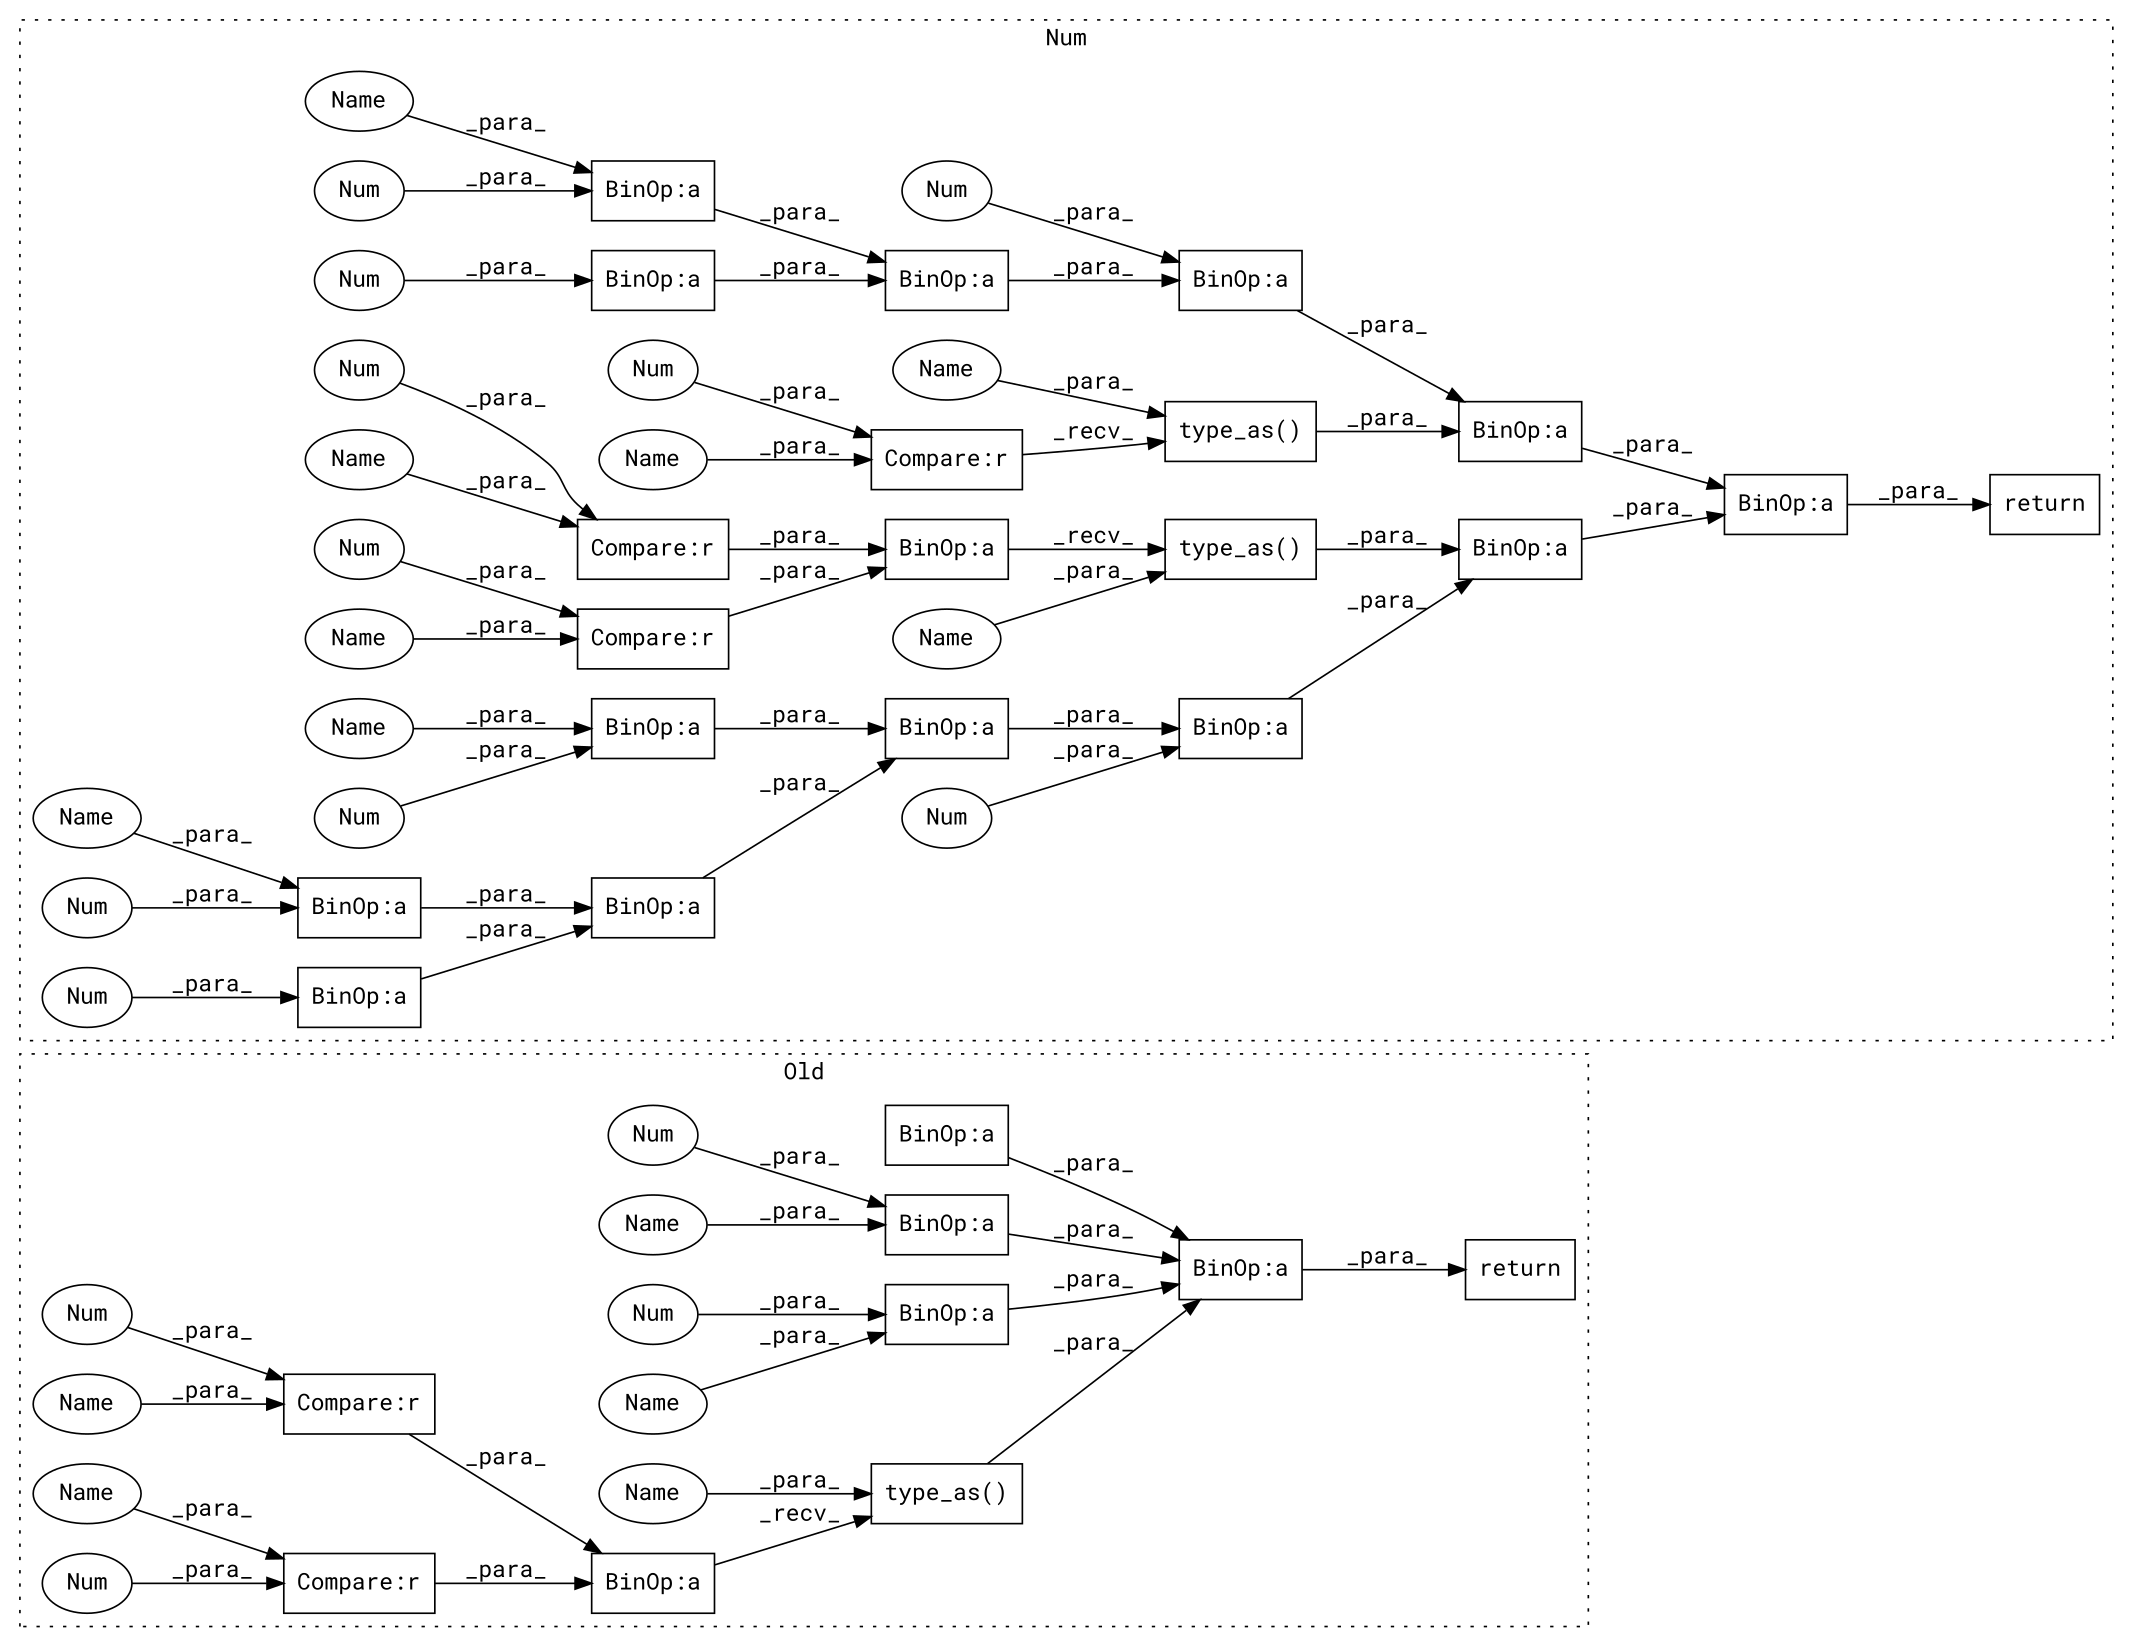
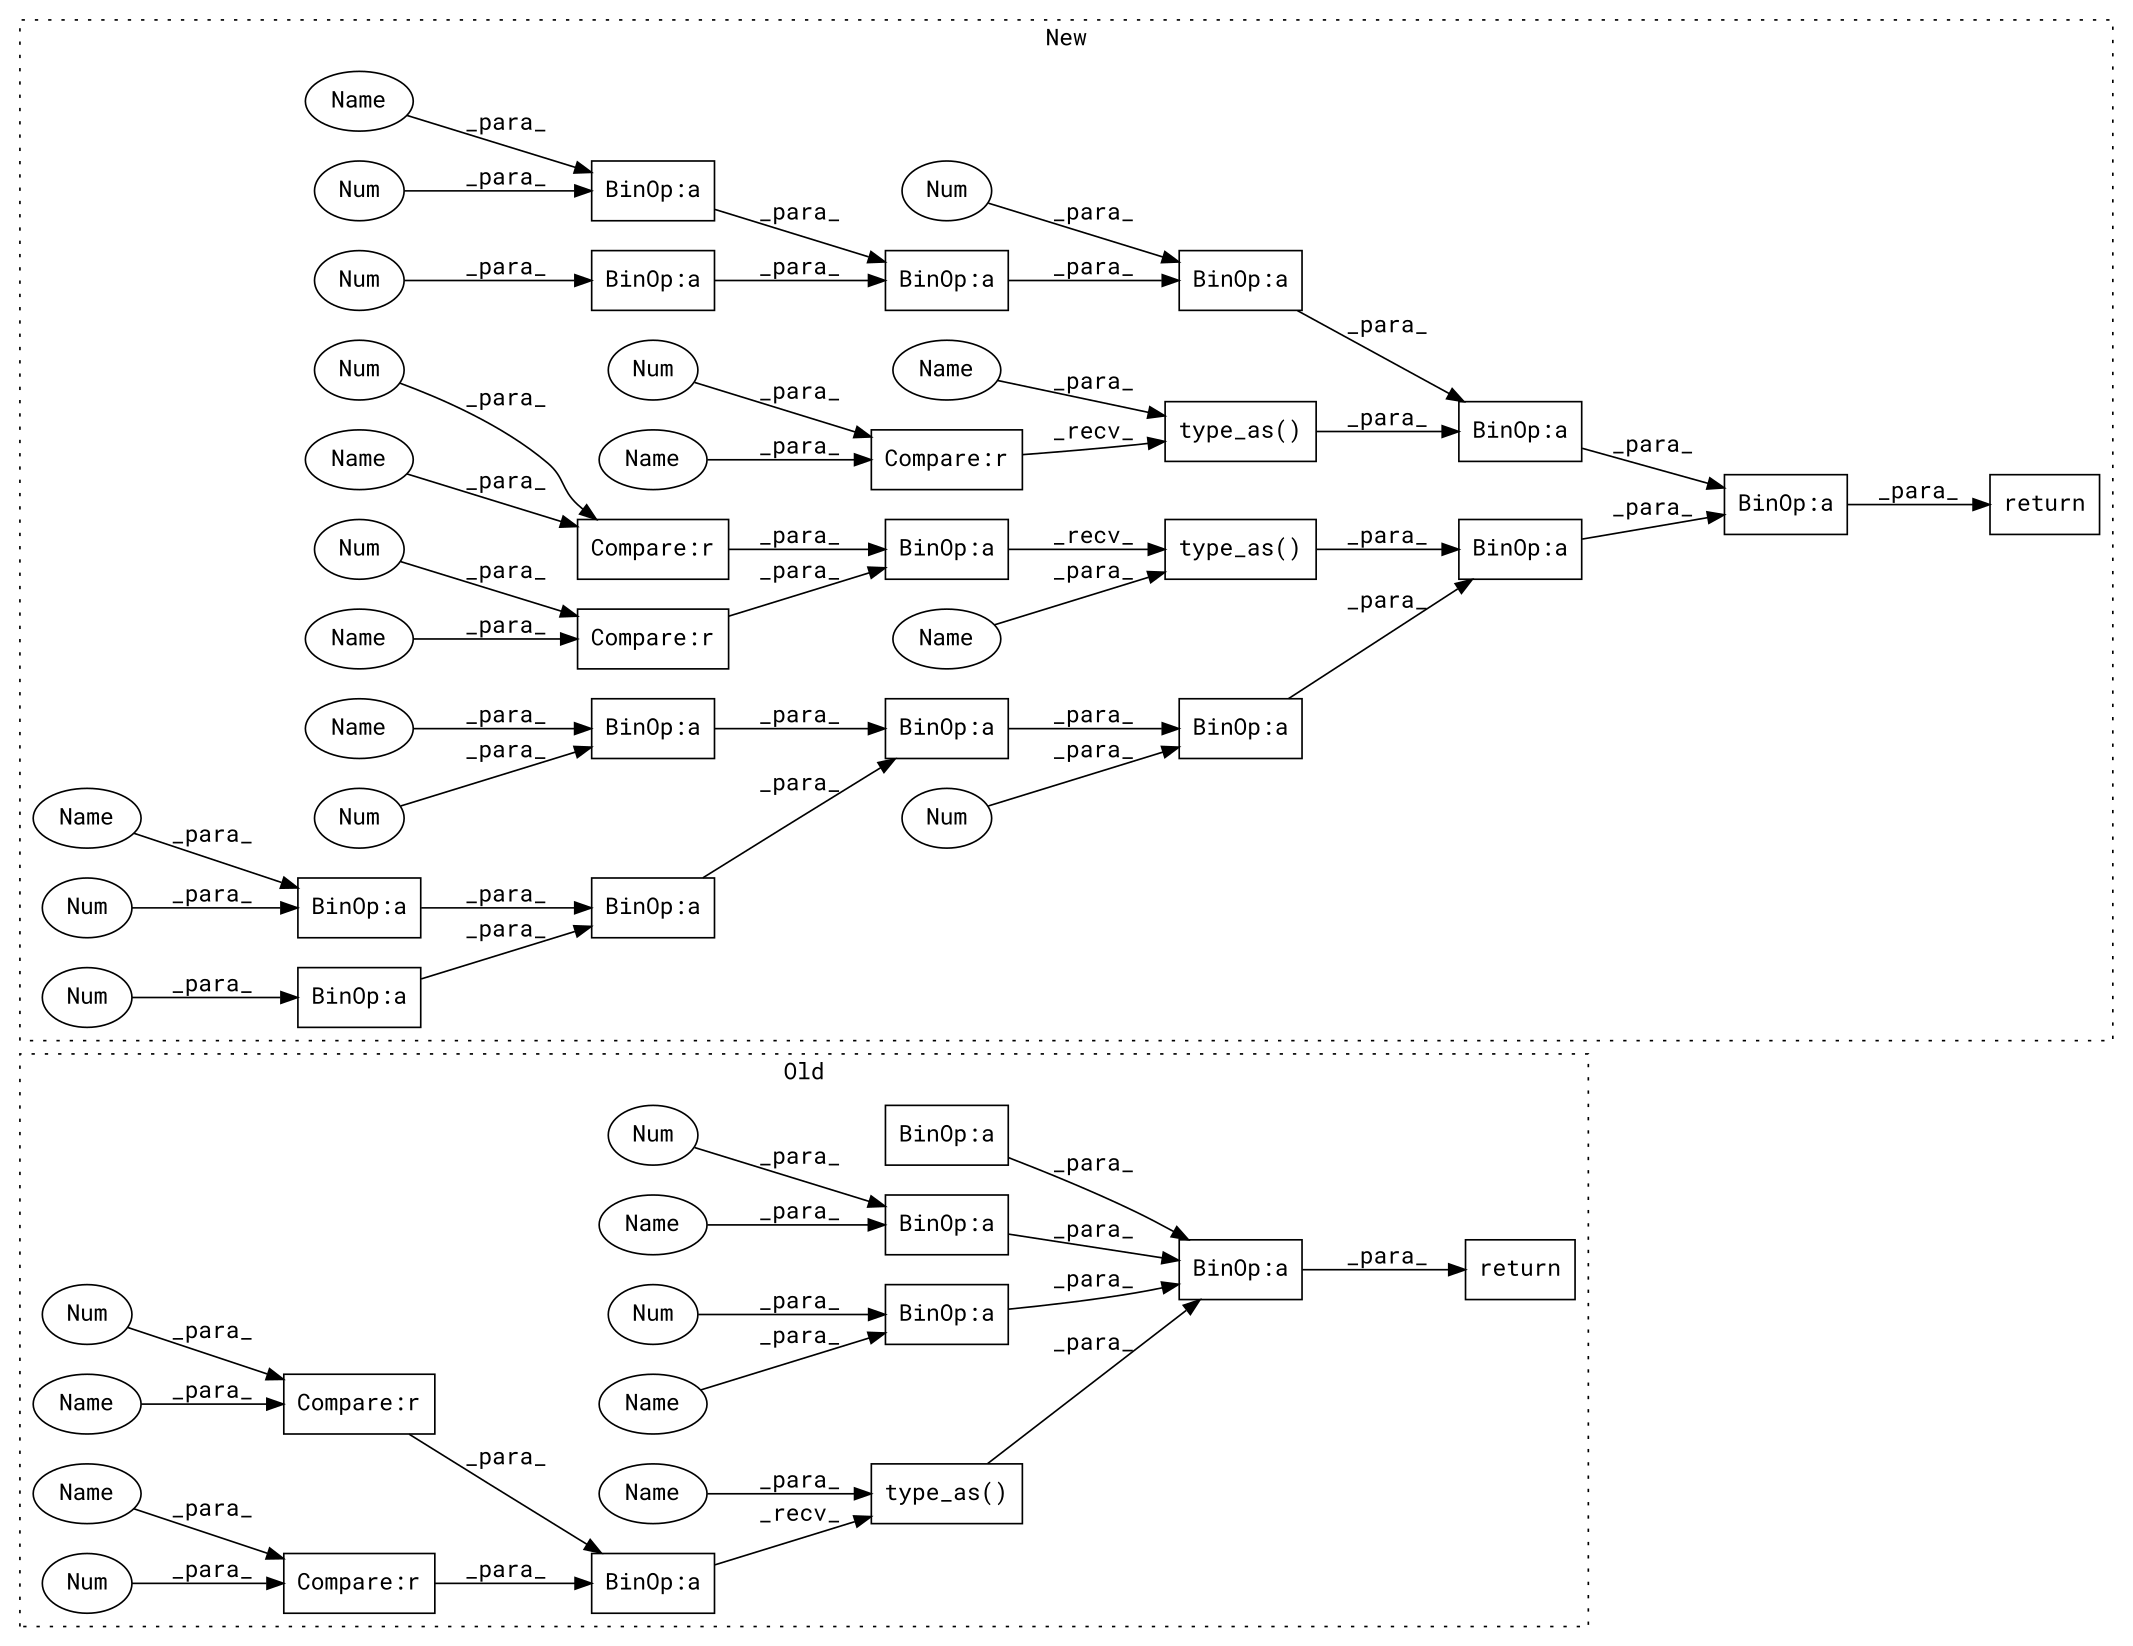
cluster "Num": label "Num" -> "New"
